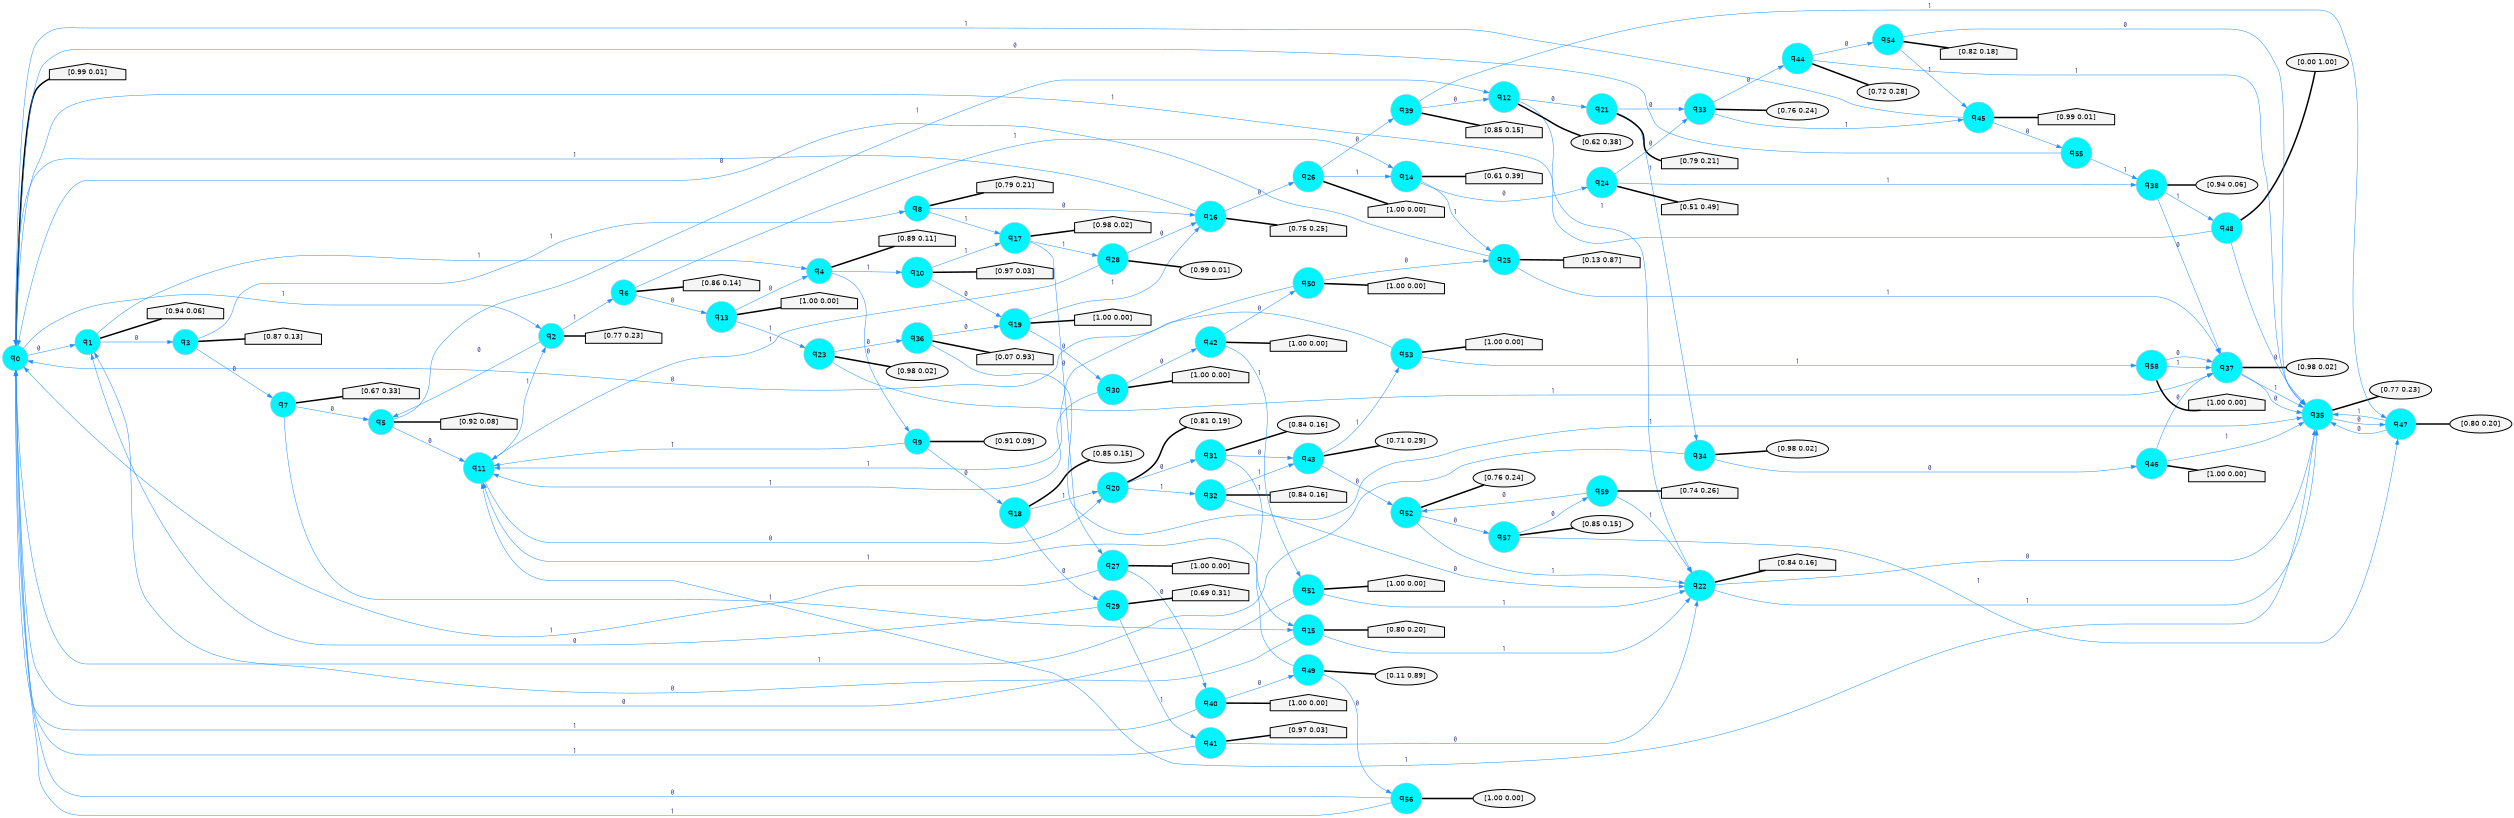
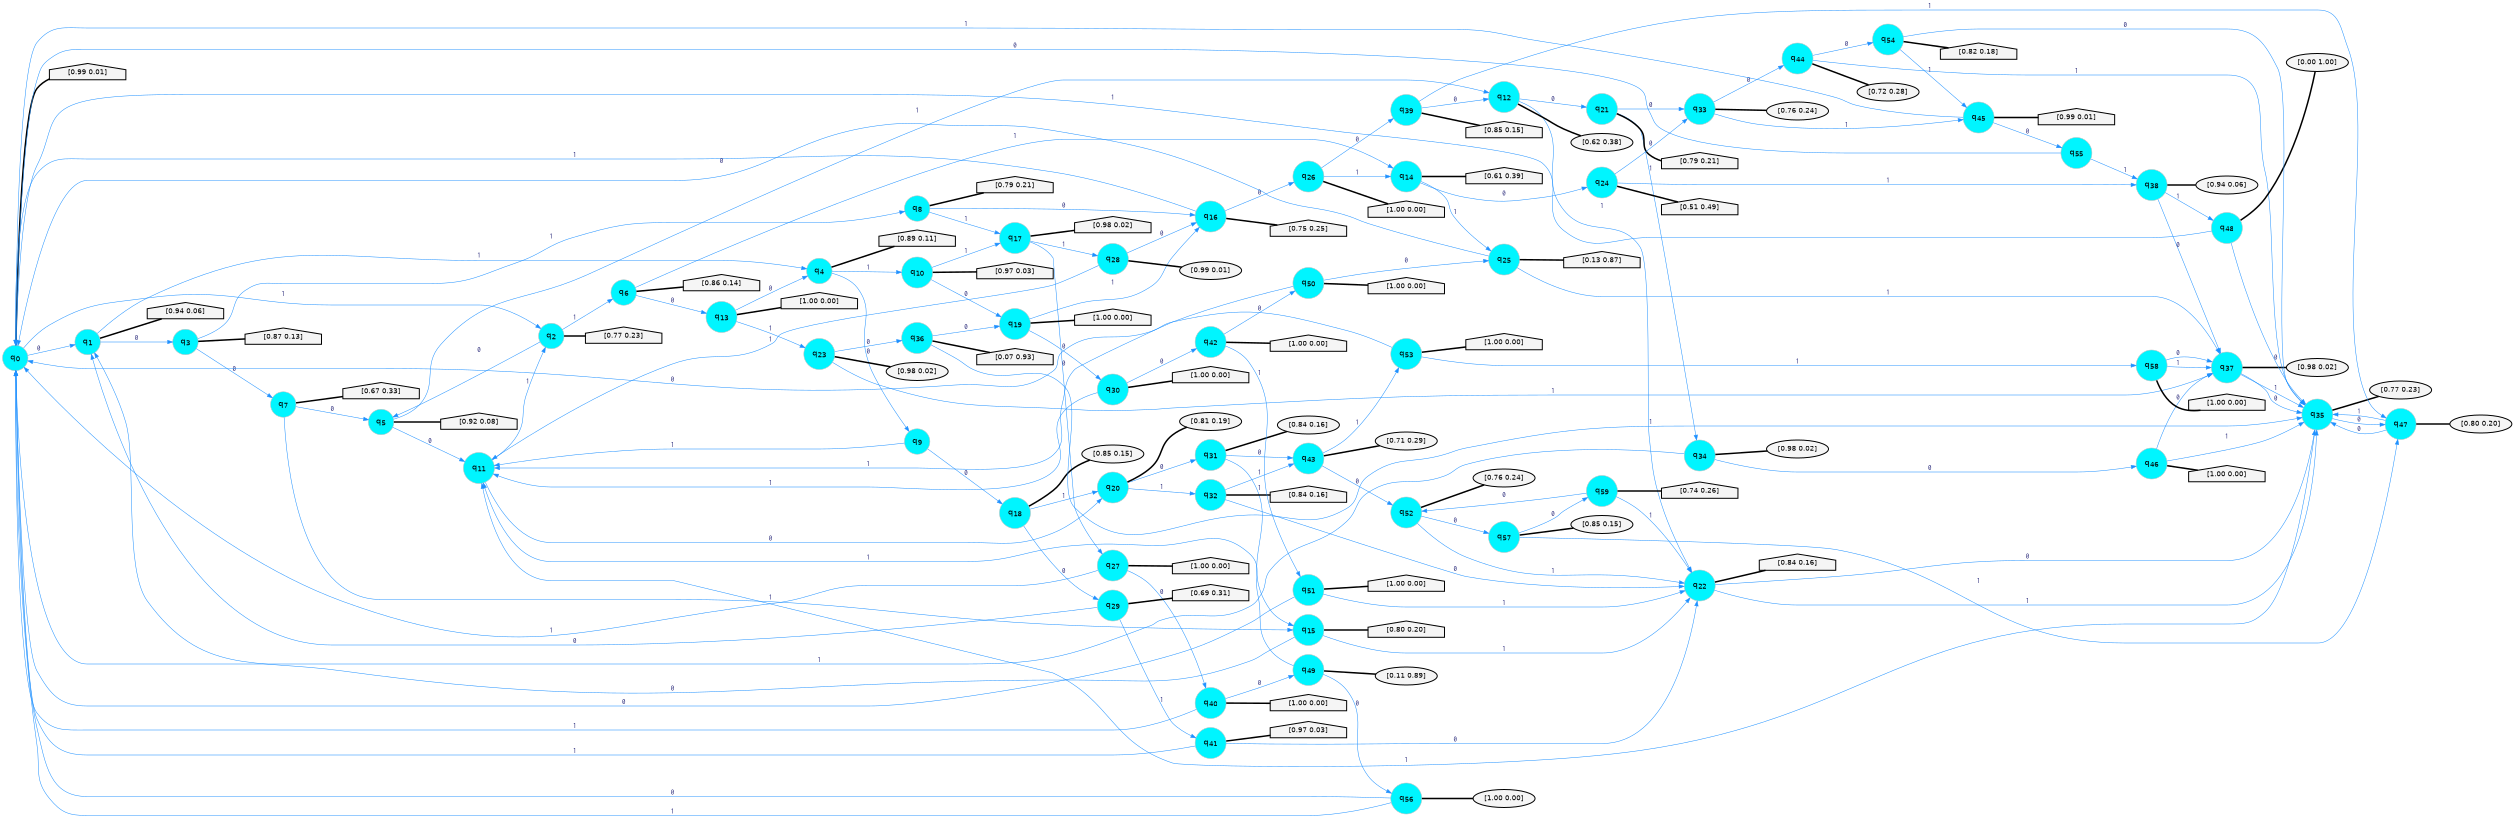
node "[0.91 0.09]": removed
